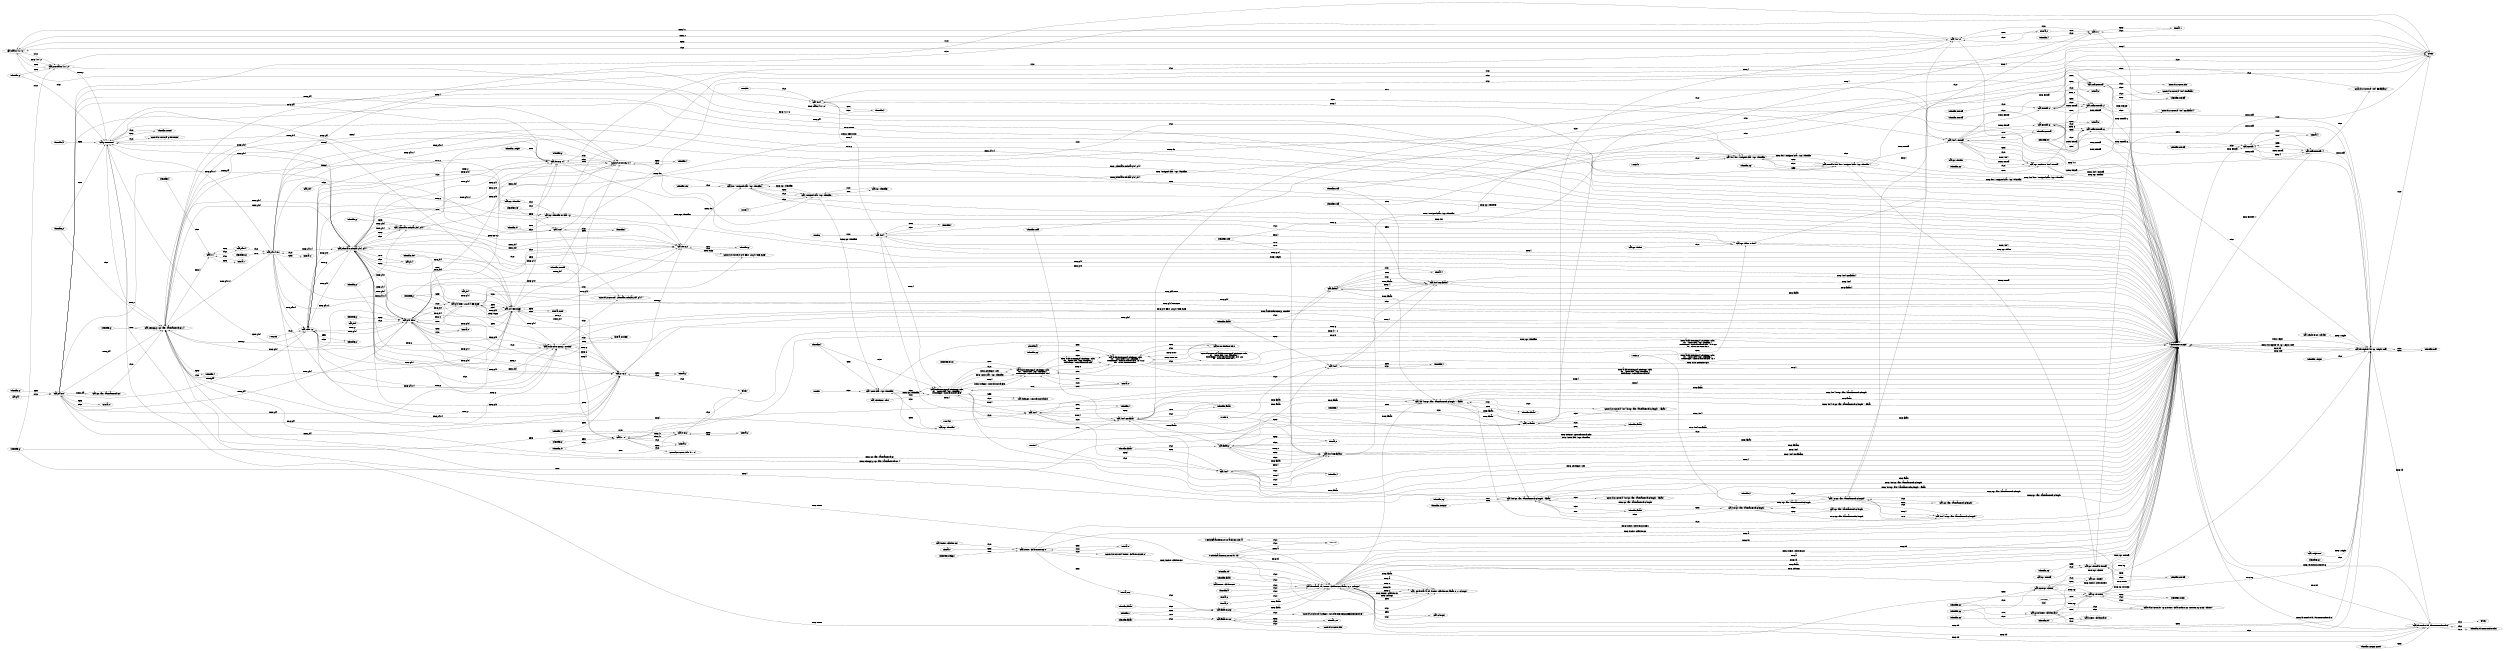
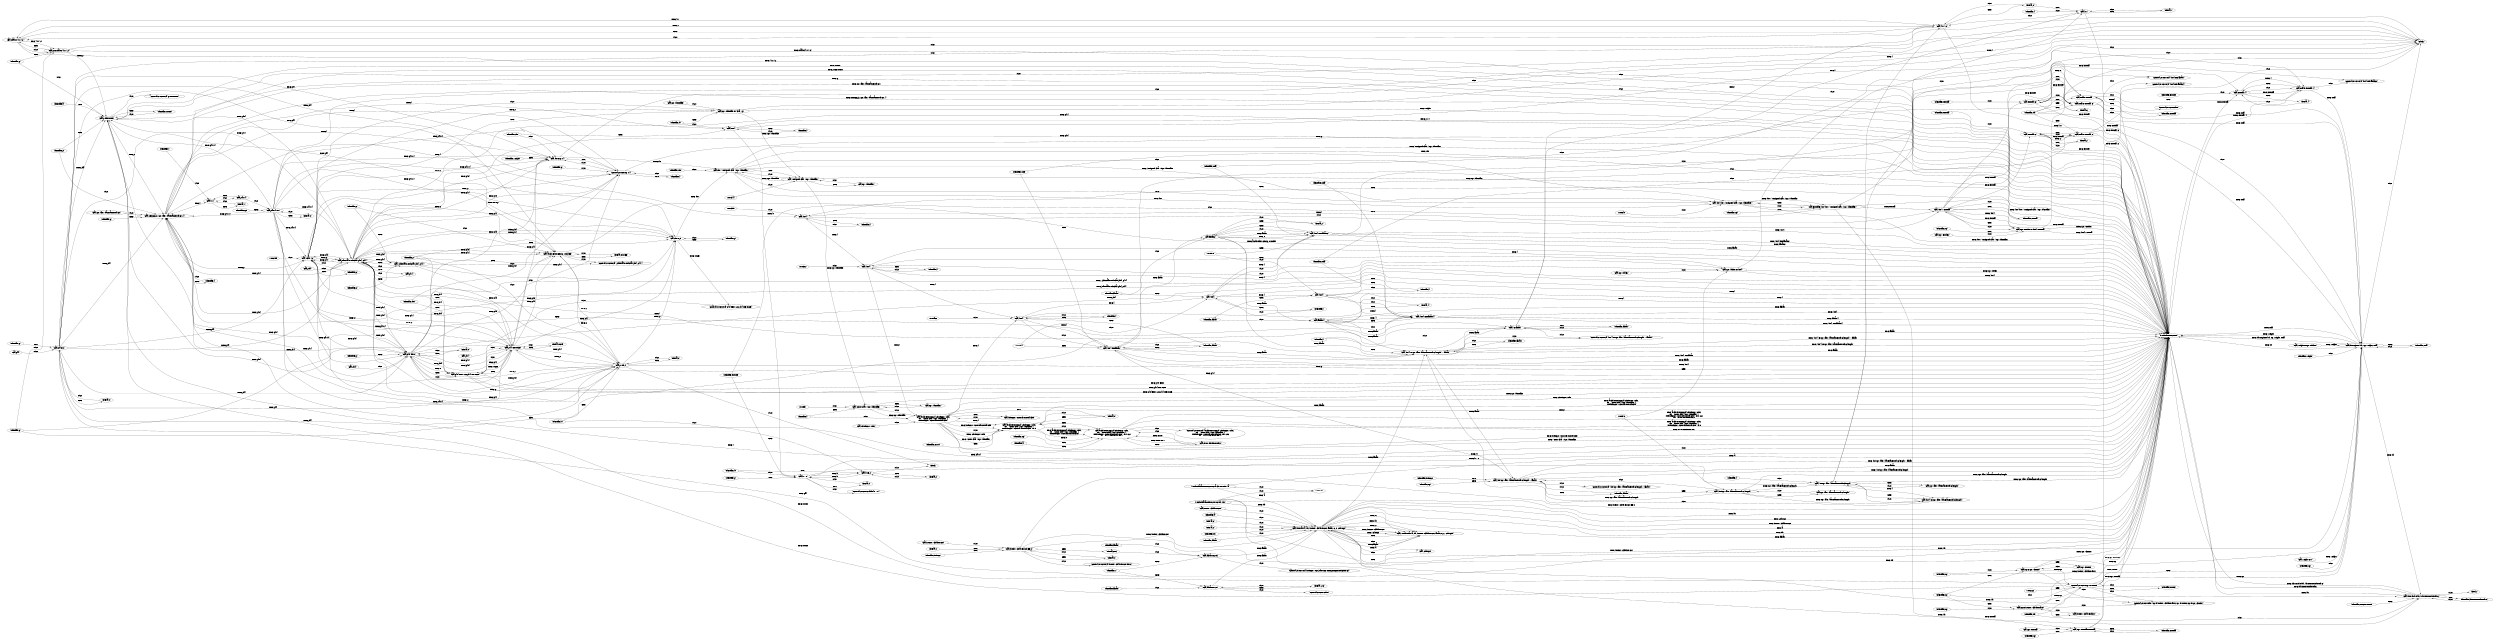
edge "(Call,dot = p + l)" -> "(MethodReturn,RET)": now "(Call,lt = l)" -> "(MethodReturn,RET)"
edge "(Call,p[l] = 0)" -> "(Call,np->file->basename_utf16.s)": now "(Call,p[l] = 0)" -> "(Call,p == NULL)"
node "(Call,np != NULL)": label "(Call,np != NULL)" -> "(ControlStructure,np != NULL)"
